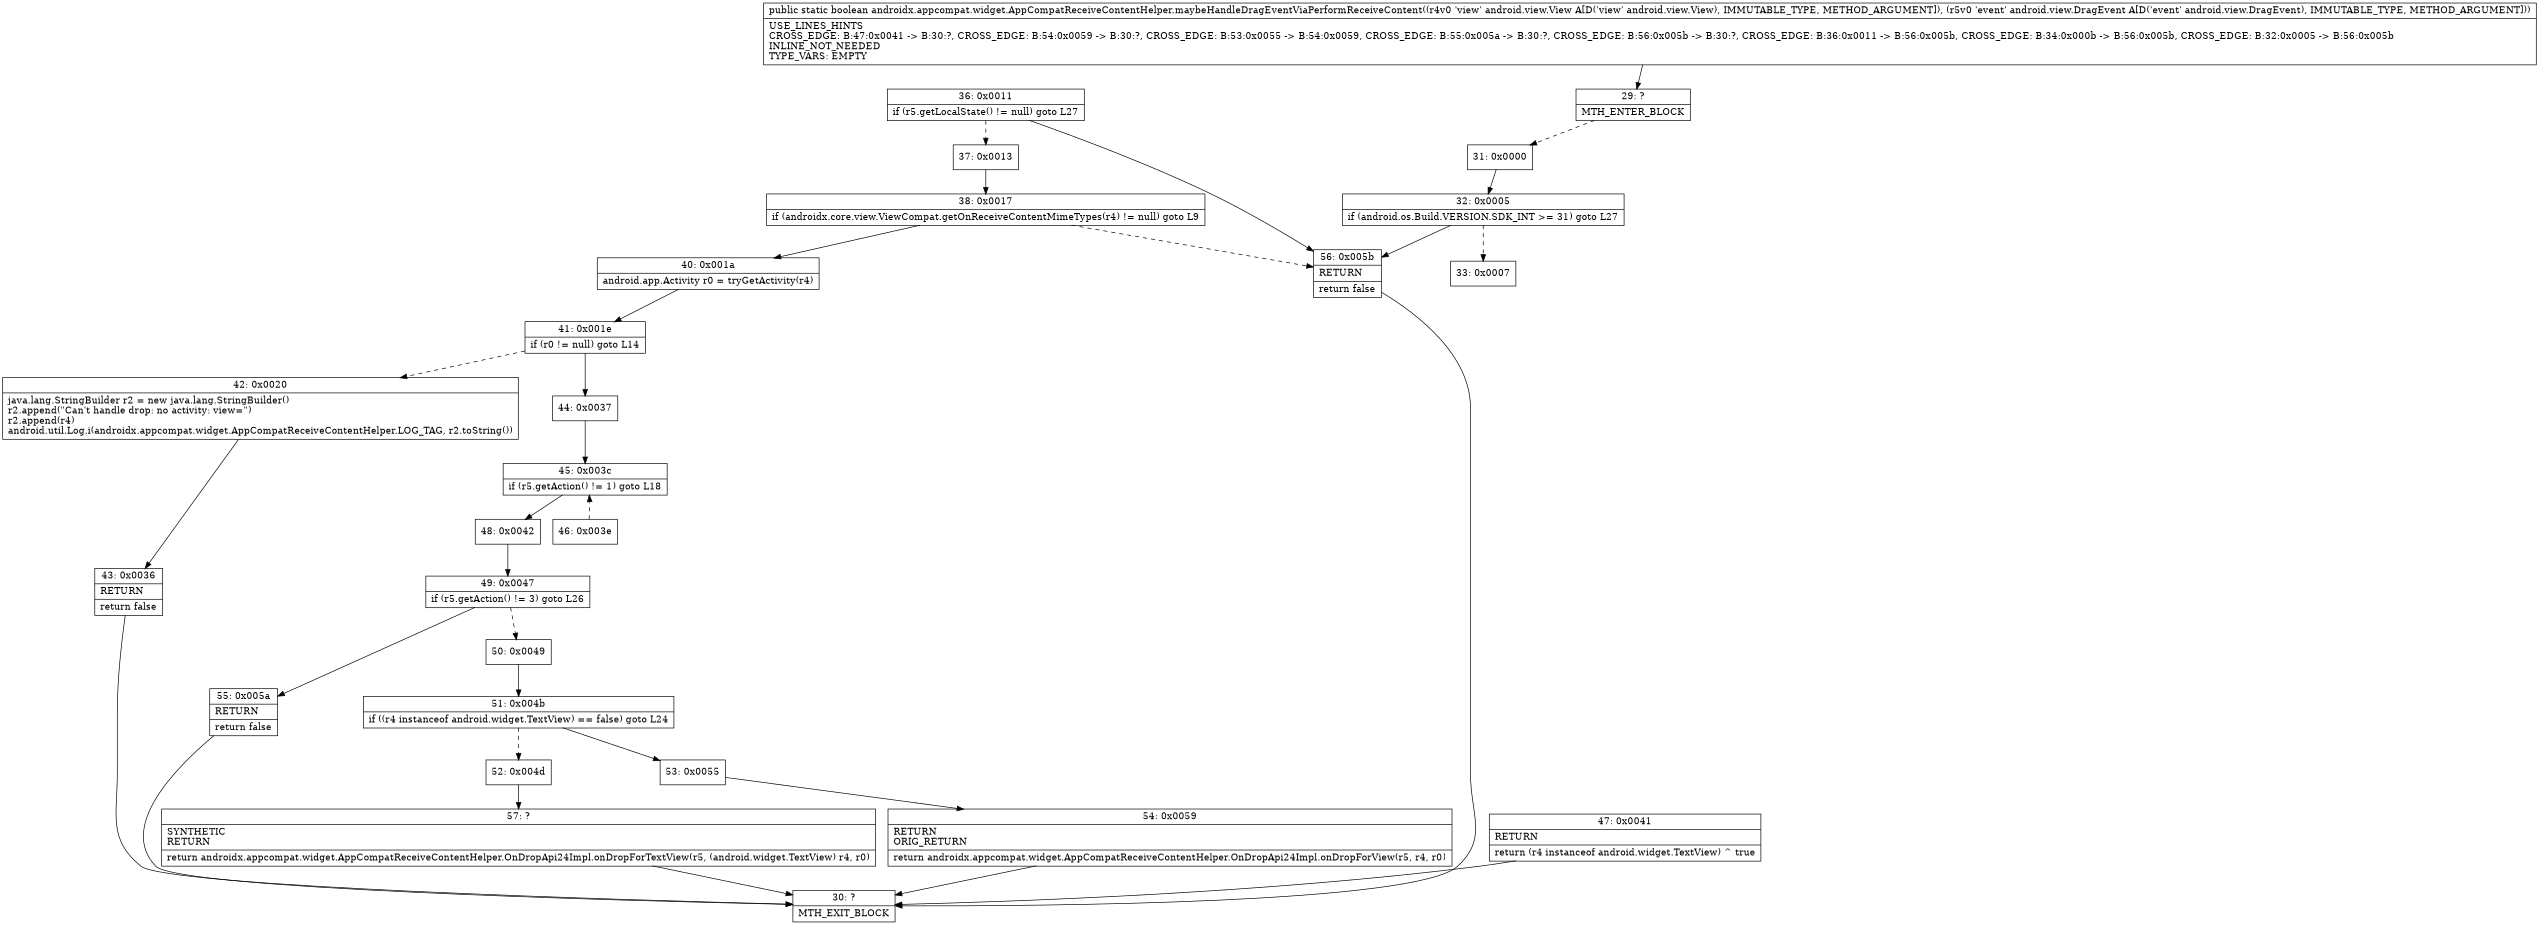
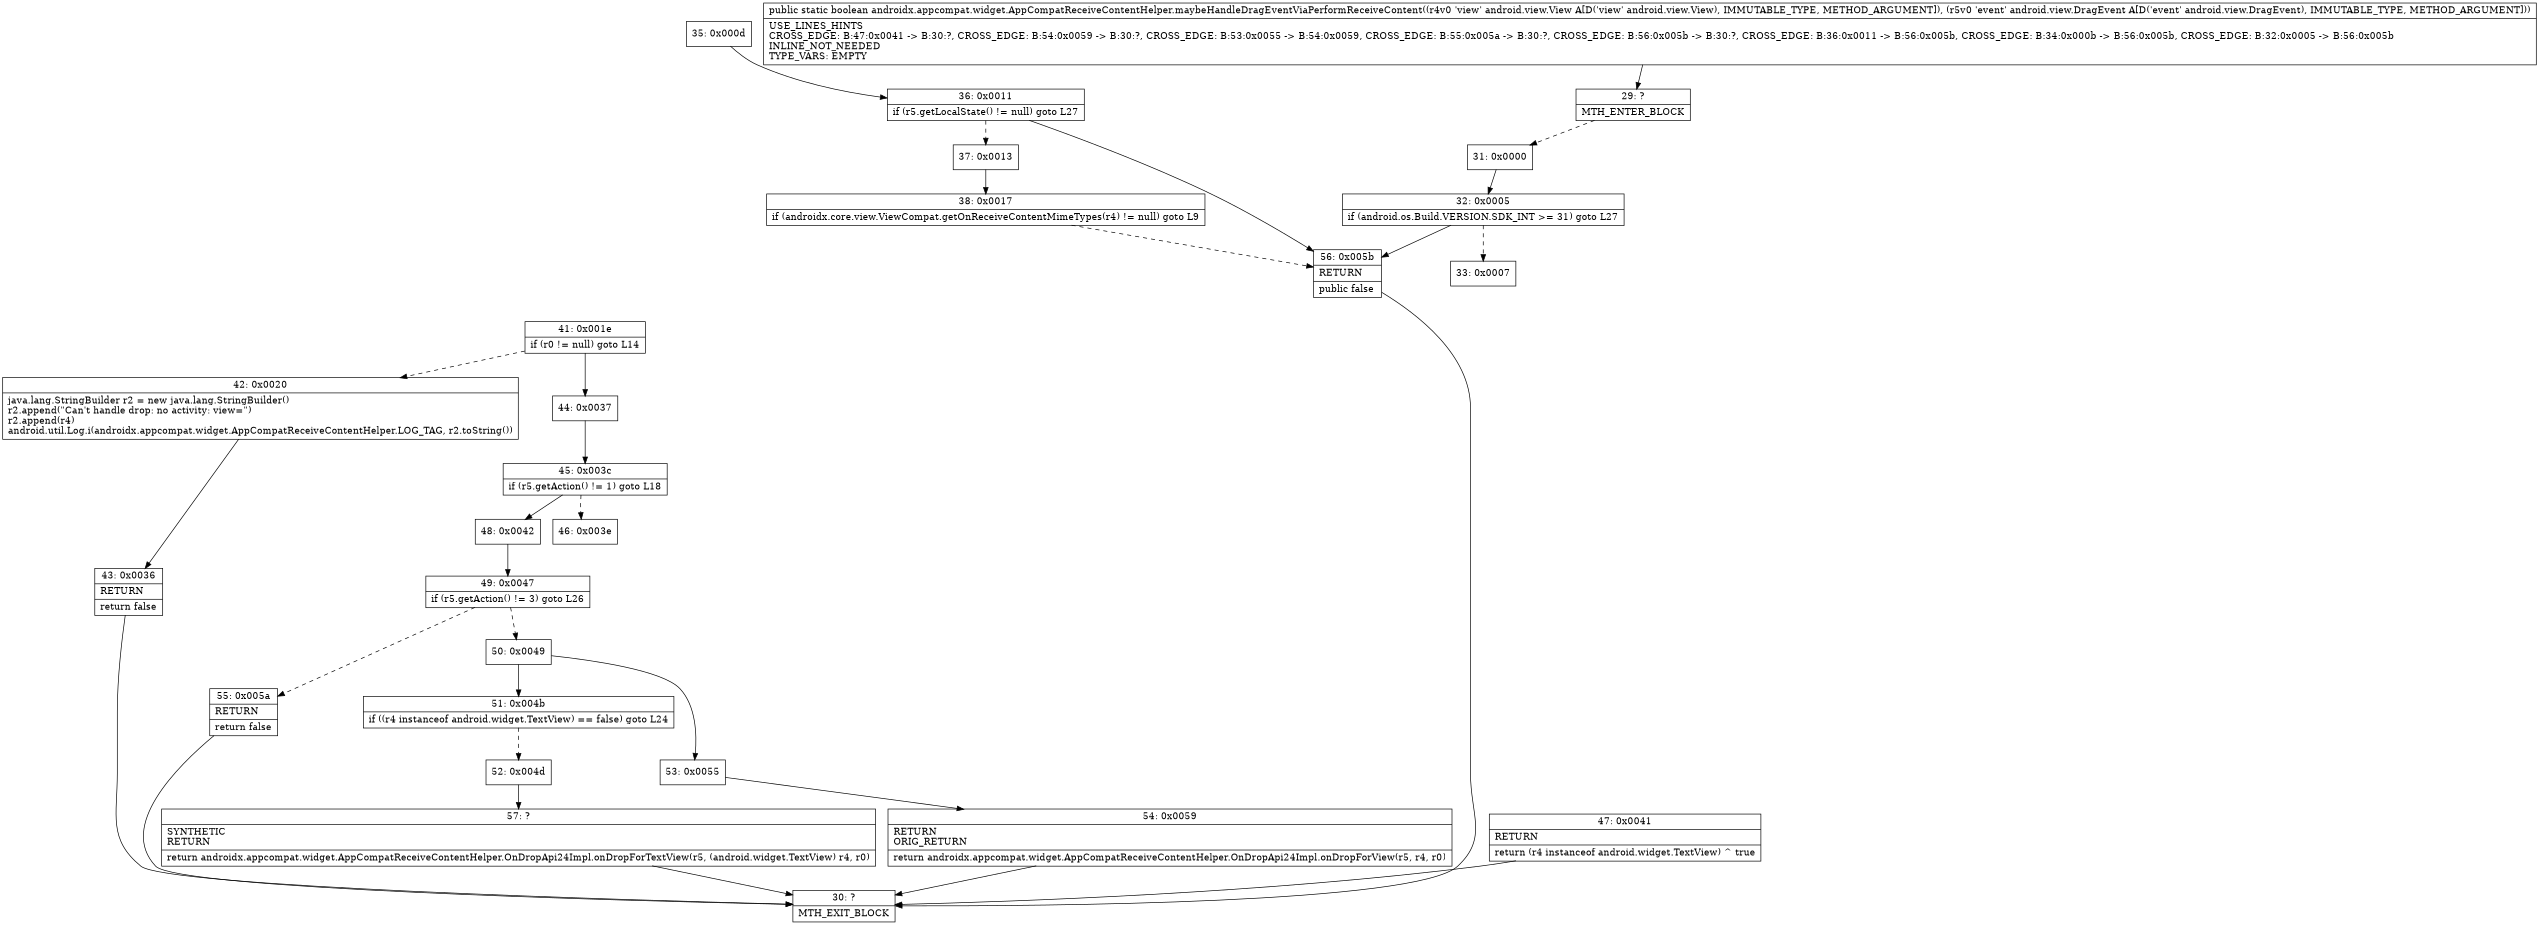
node "35: 0x000d": added
node "40: 0x001a": removed
node "56: 0x005b": text "return false" -> "public false"
edge "46: 0x003e" -> "45: 0x003c": reversed
edge "49: 0x0047" -> "55: 0x005a": style solid -> dashed
edge "51: 0x004b" -> "53: 0x0055": now "50: 0x0049" -> "53: 0x0055"
